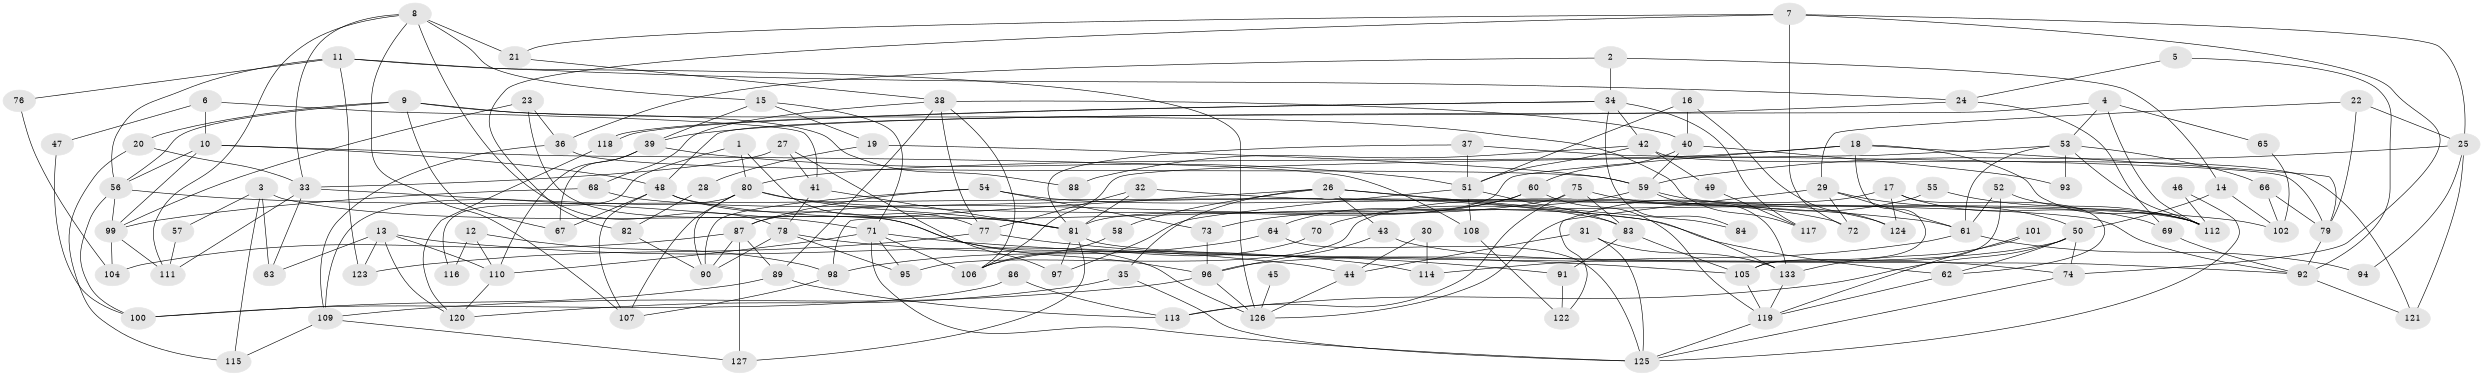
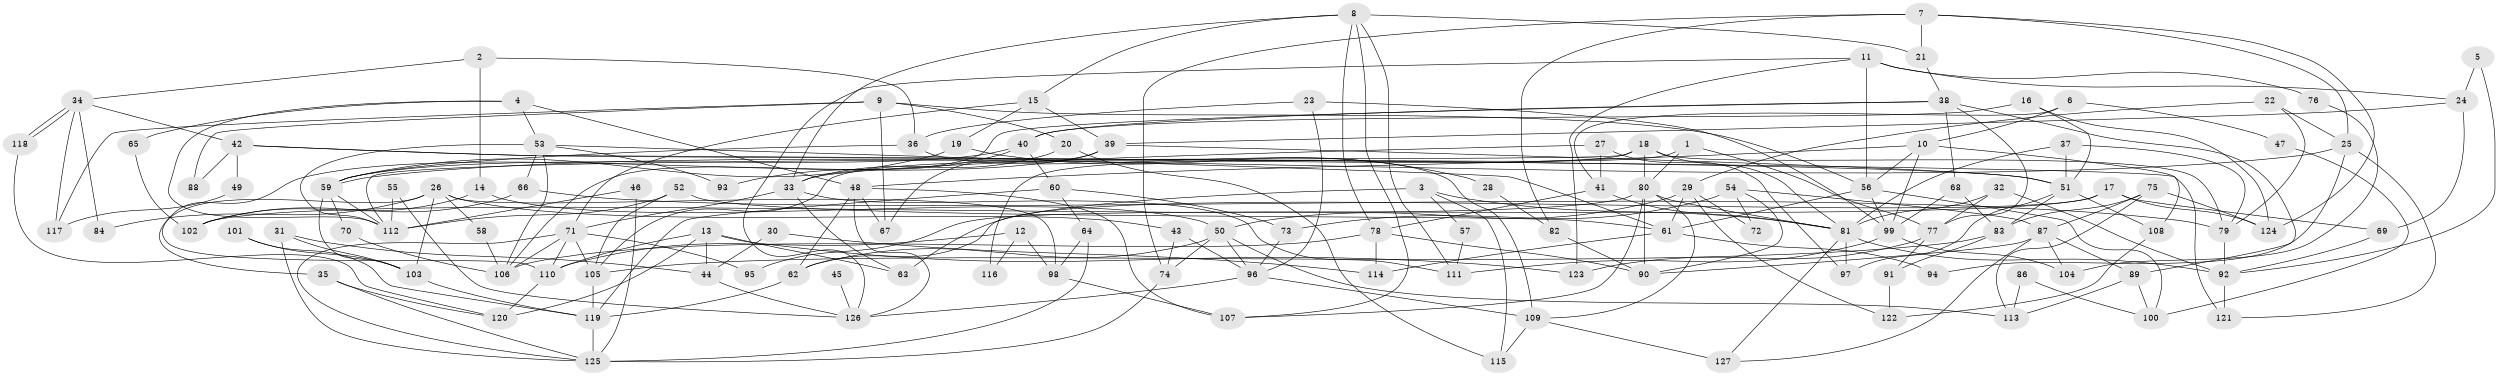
edge "7" -- "72": now "7" -- "124"
edge "78" -- "95": now "78" -- "106"
node "133": label "133" -> "103"
